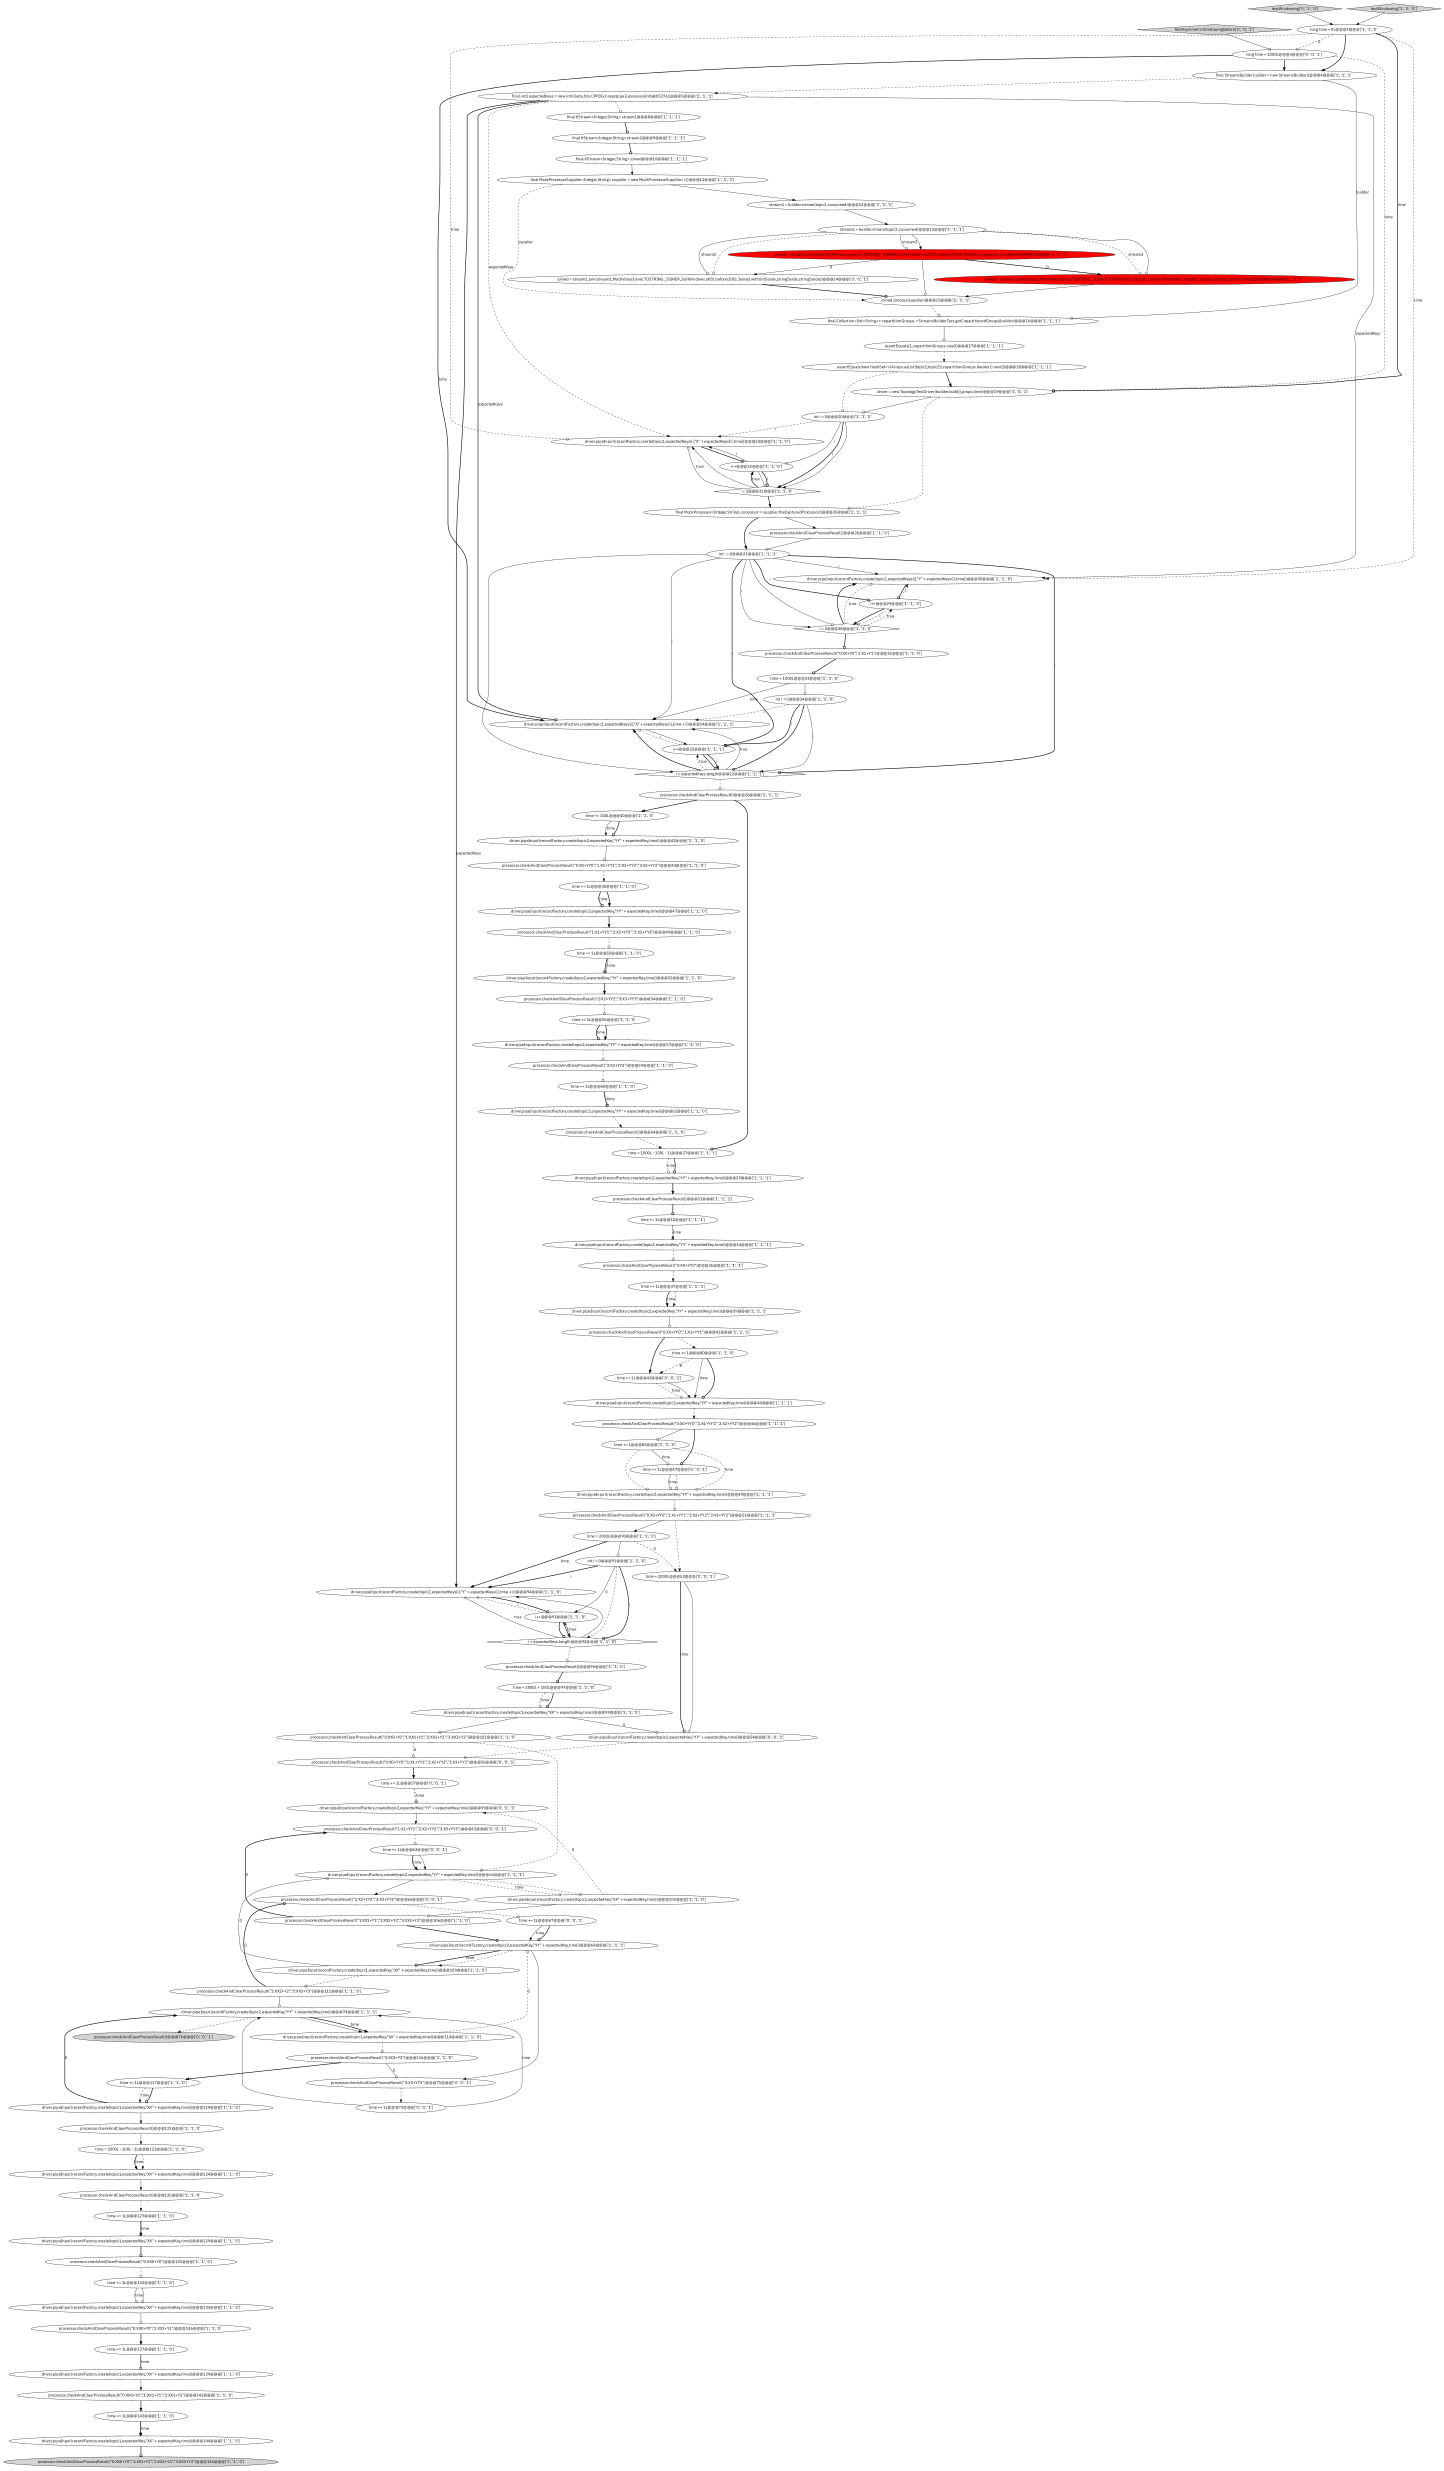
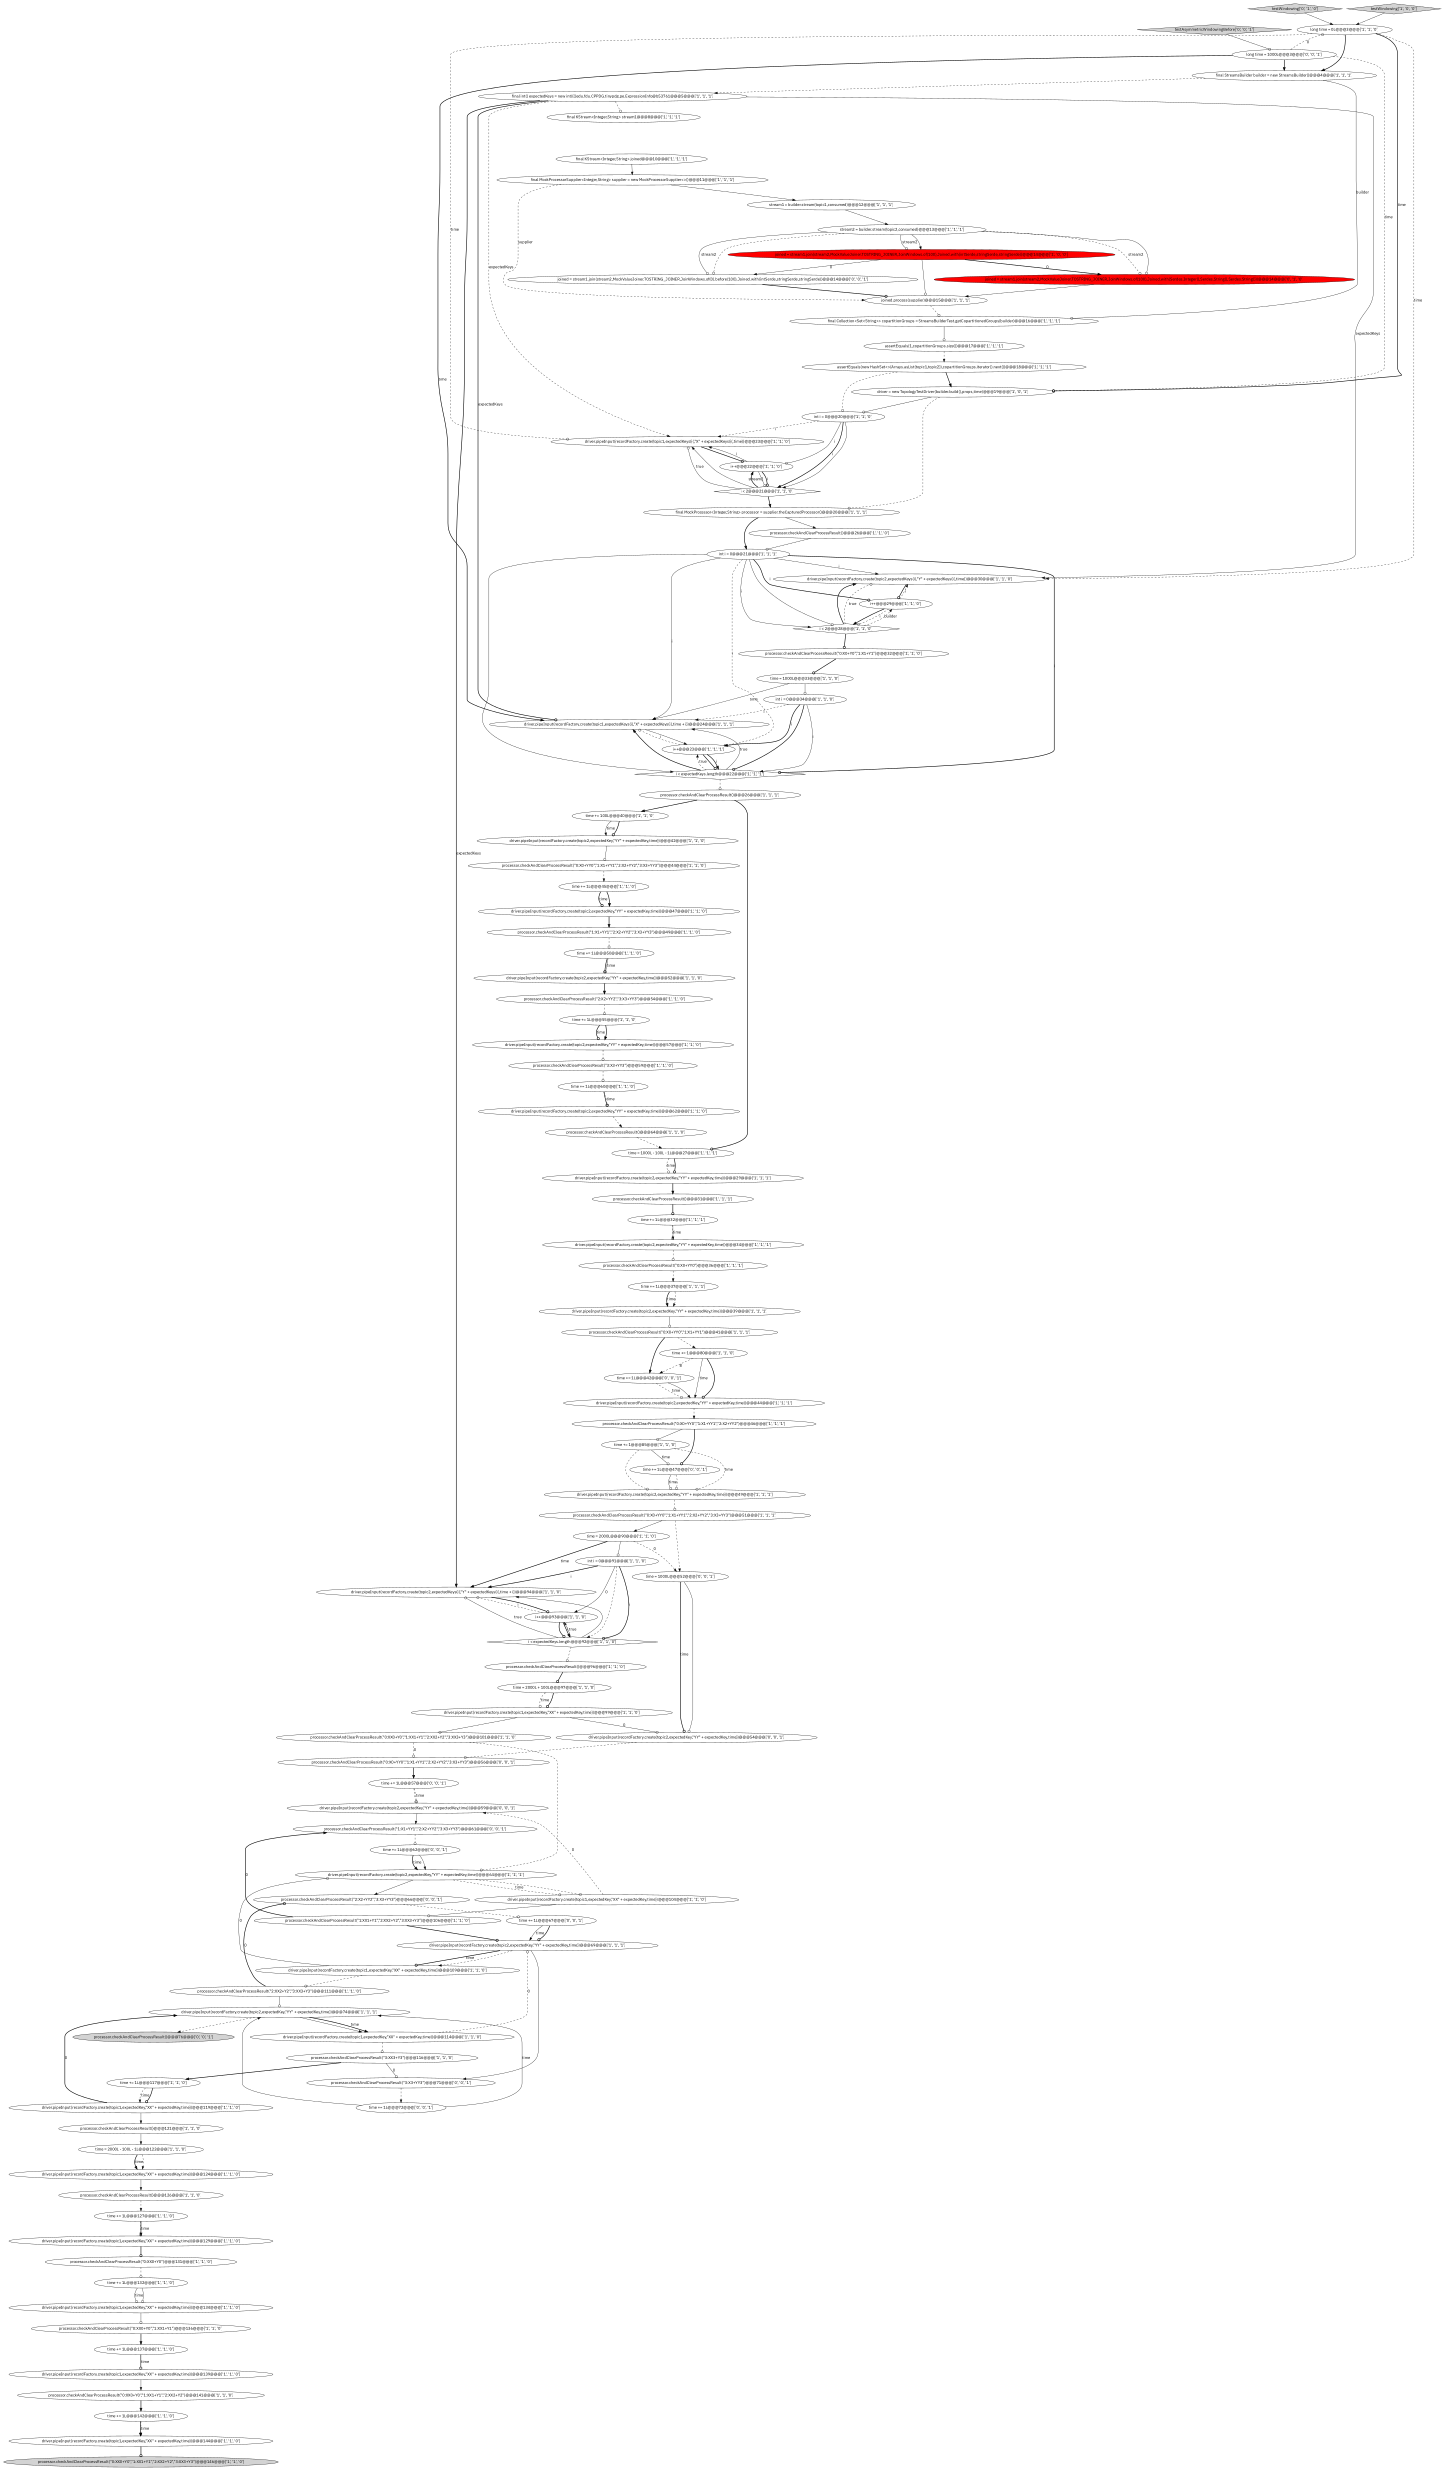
edge "long time = 0L@@@3@@@['1', '1', '0']" -> "long time = 1000L@@@3@@@['0', '0', '1']": reversed
node "final KStream<Integer,String> stream2@@@9@@@['1', '1', '1']": removed
edge "i < 2@@@21@@@['1', '1', '0']" -> "i++@@@22@@@['1', '1', '0']": label "true" -> "stream2"
edge "i < 2@@@28@@@['1', '1', '0']" -> "i++@@@29@@@['1', '1', '0']": label "true" -> "builder"
edge "int i = 0@@@21@@@['1', '1', '1']" -> "i++@@@23@@@['1', '1', '1']": style bold -> dashed
edge "int i = 0@@@34@@@['1', '1', '0']" -> "i++@@@23@@@['1', '1', '1']": arrowhead odot -> normal
